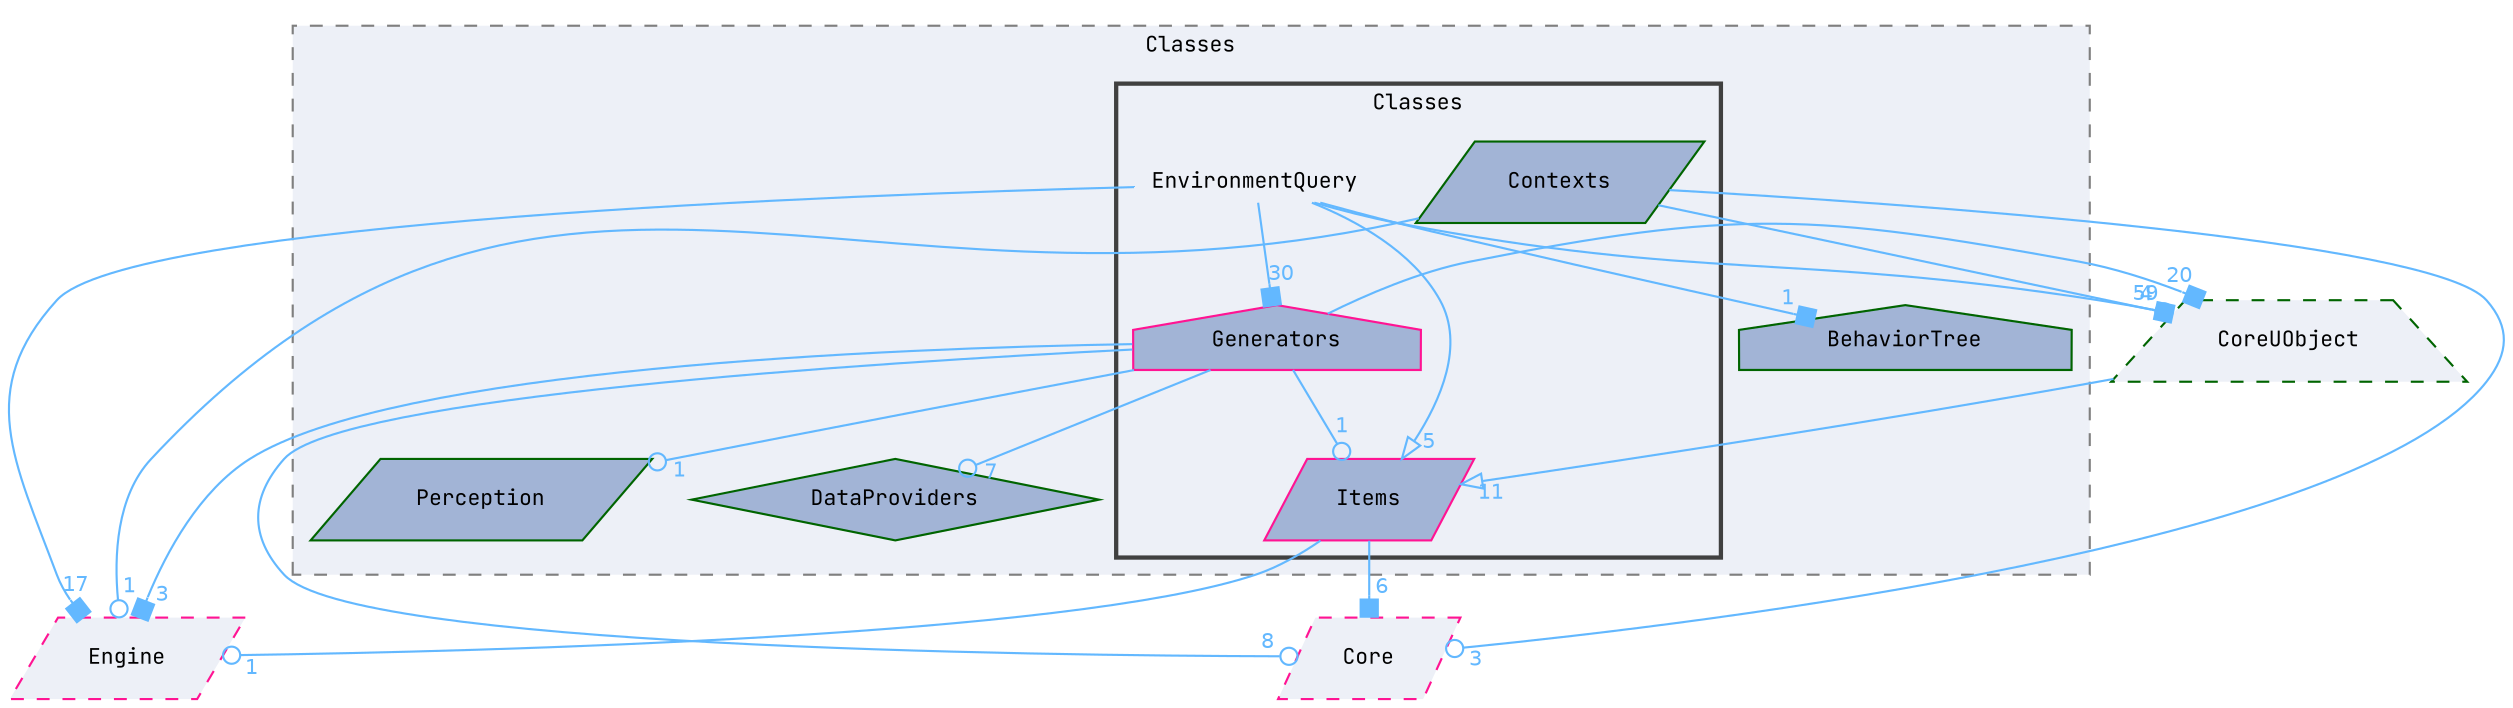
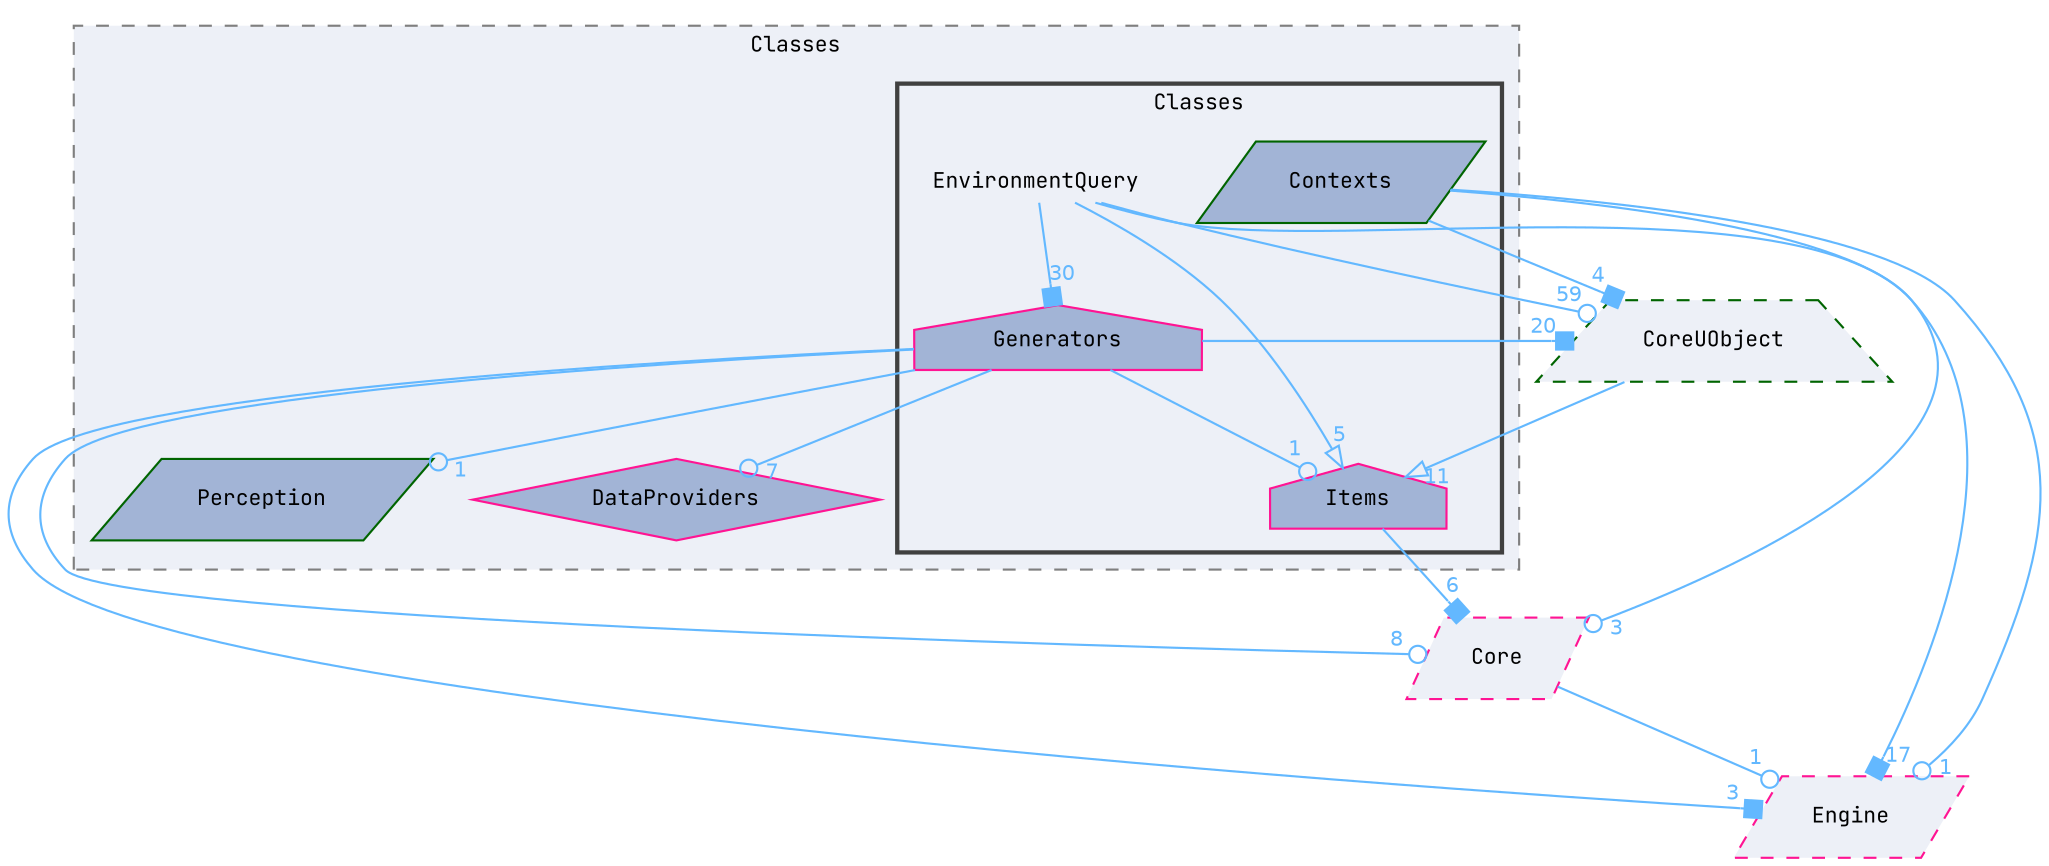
node "BehaviorTree": removed
node "DataProviders": color darkgreen -> deeppink
node "Items": shape parallelogram -> house
edge "Items" -> "Engine": now "Core" -> "Engine"
